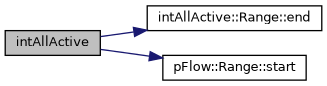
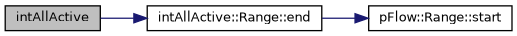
edge "intAllActive" -> "pFlow::Range::start": now "intAllActive::Range::end" -> "pFlow::Range::start"
